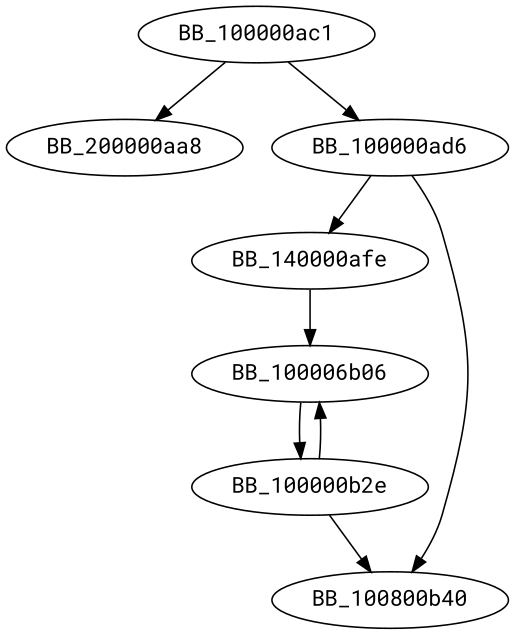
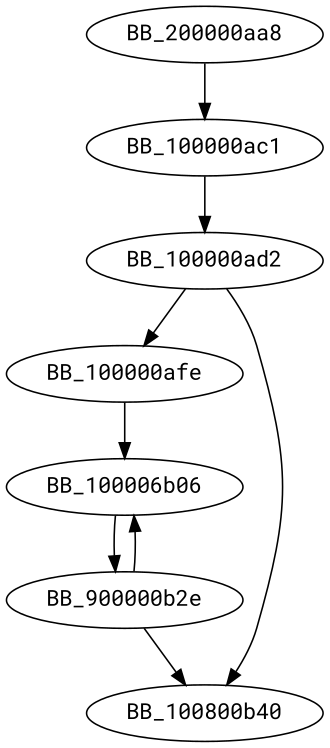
edge "BB_100000ac1" -> "BB_200000aa8": reversed
node "BB_100000ad6": label "BB_100000ad6" -> "BB_100000ad2"
node "BB_140000afe": label "BB_140000afe" -> "BB_100000afe"
node "BB_100000b2e": label "BB_100000b2e" -> "BB_900000b2e"
